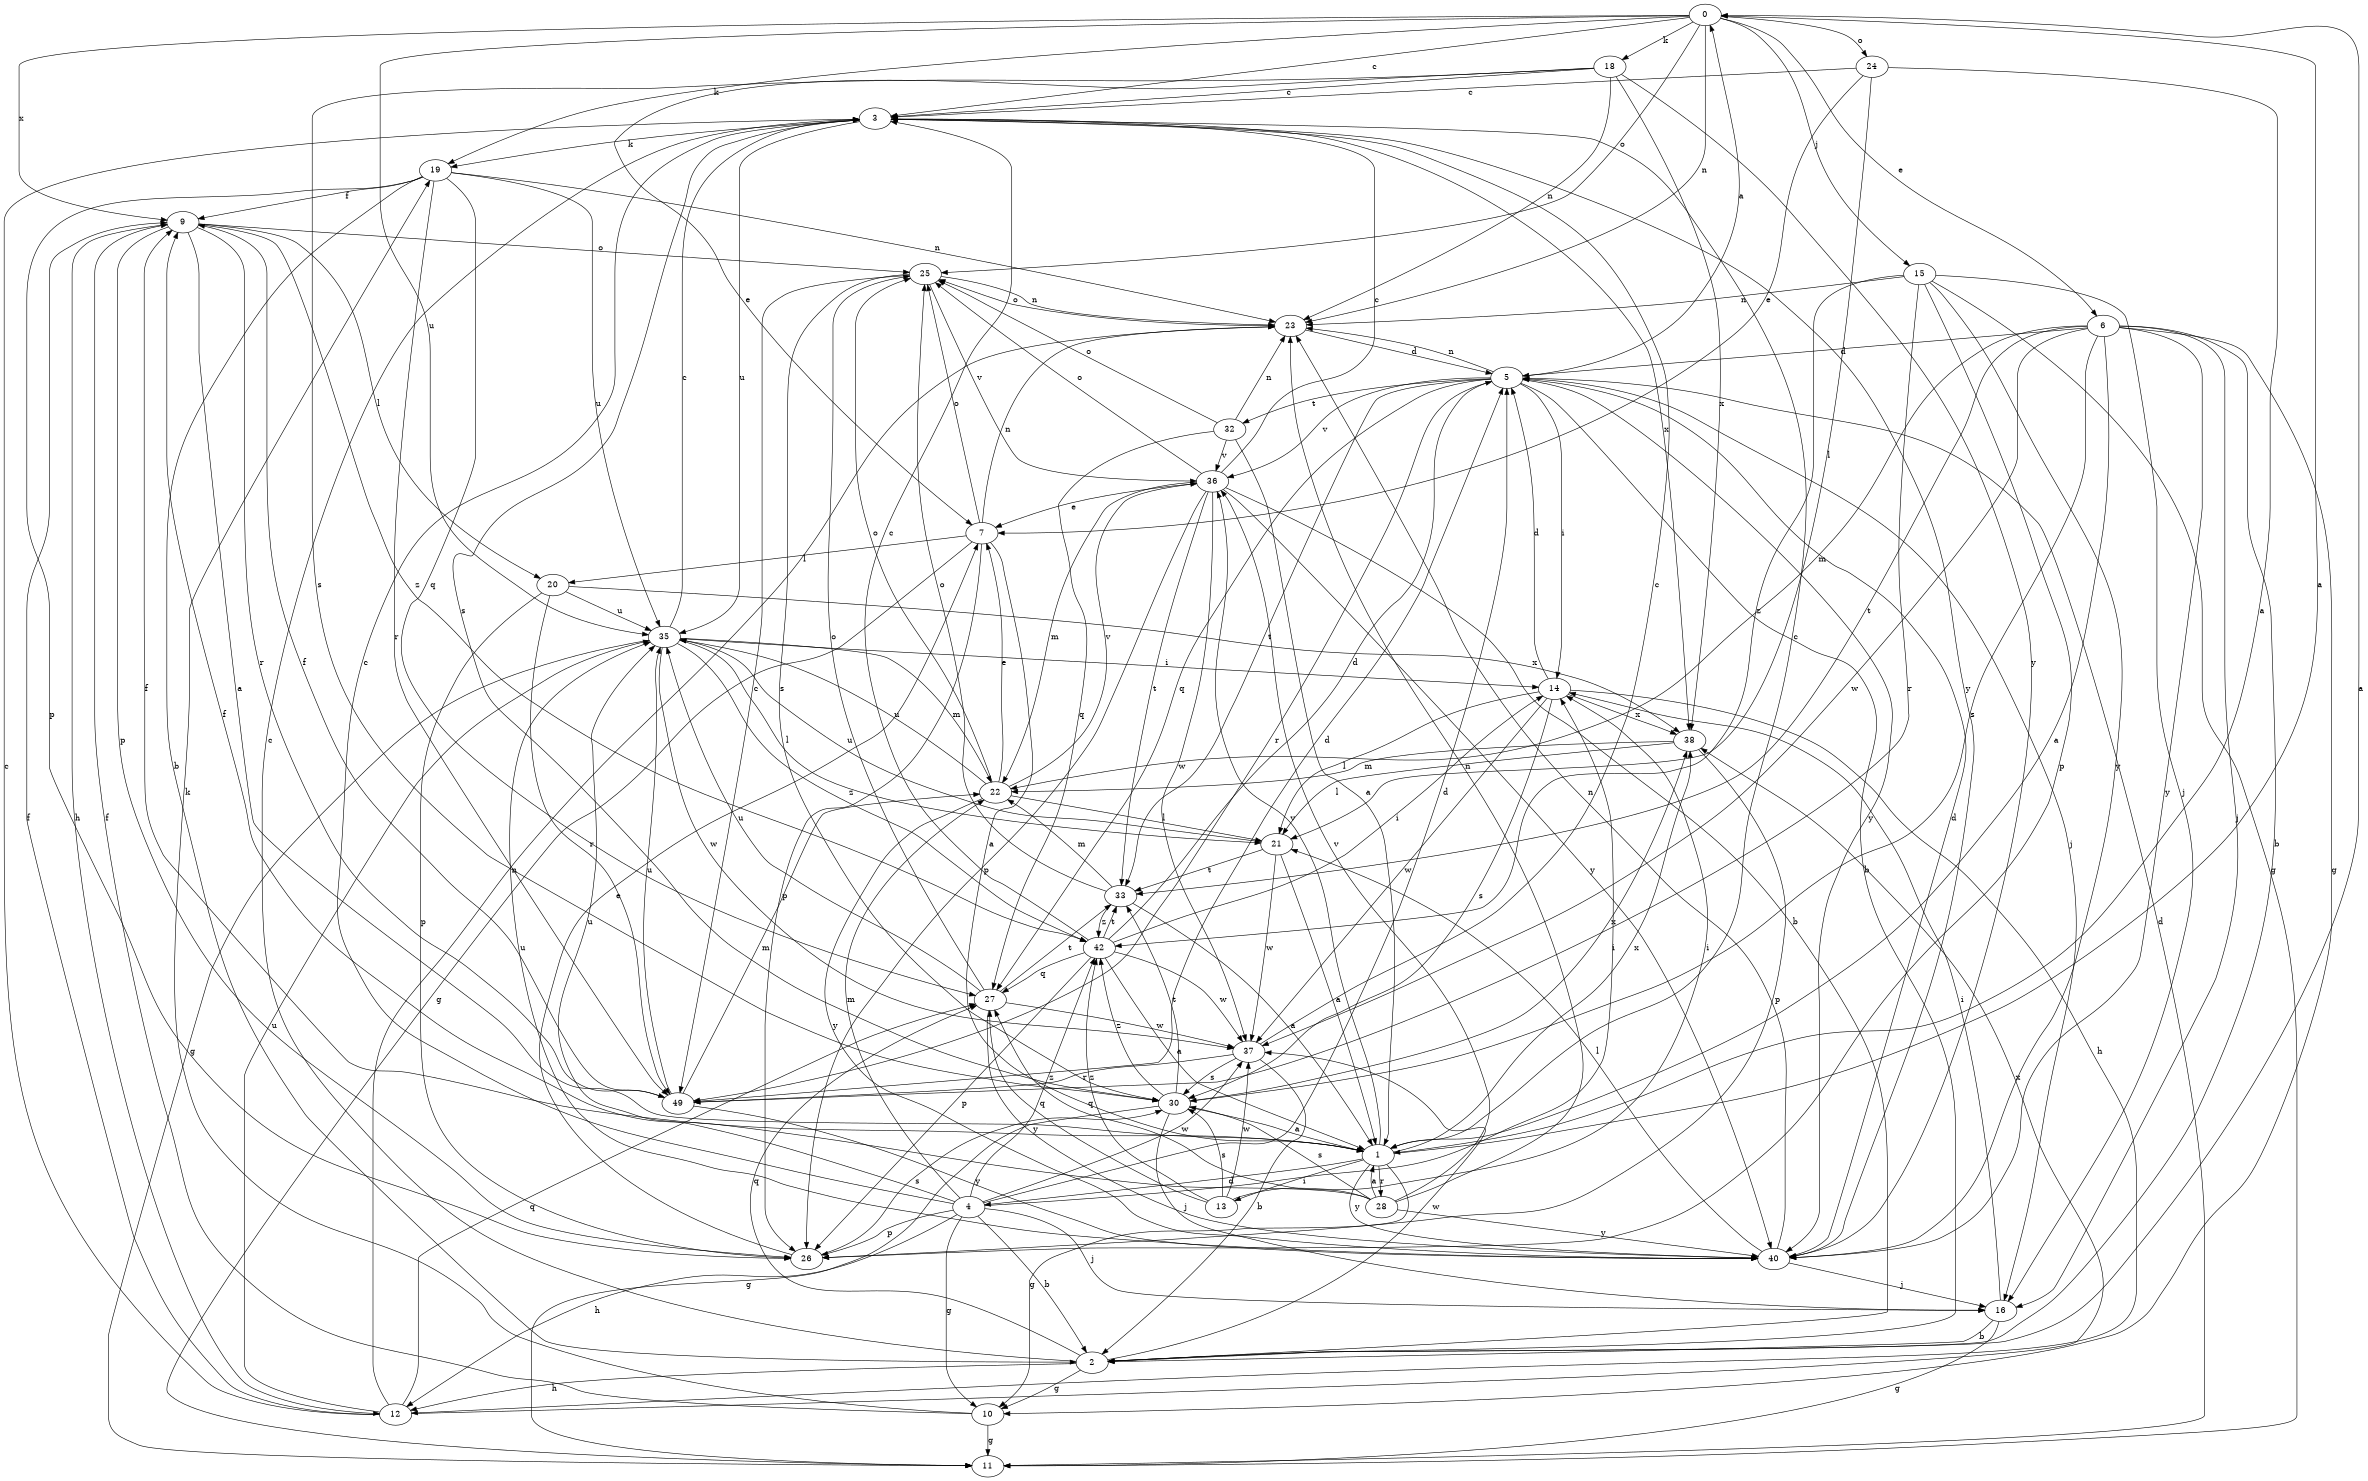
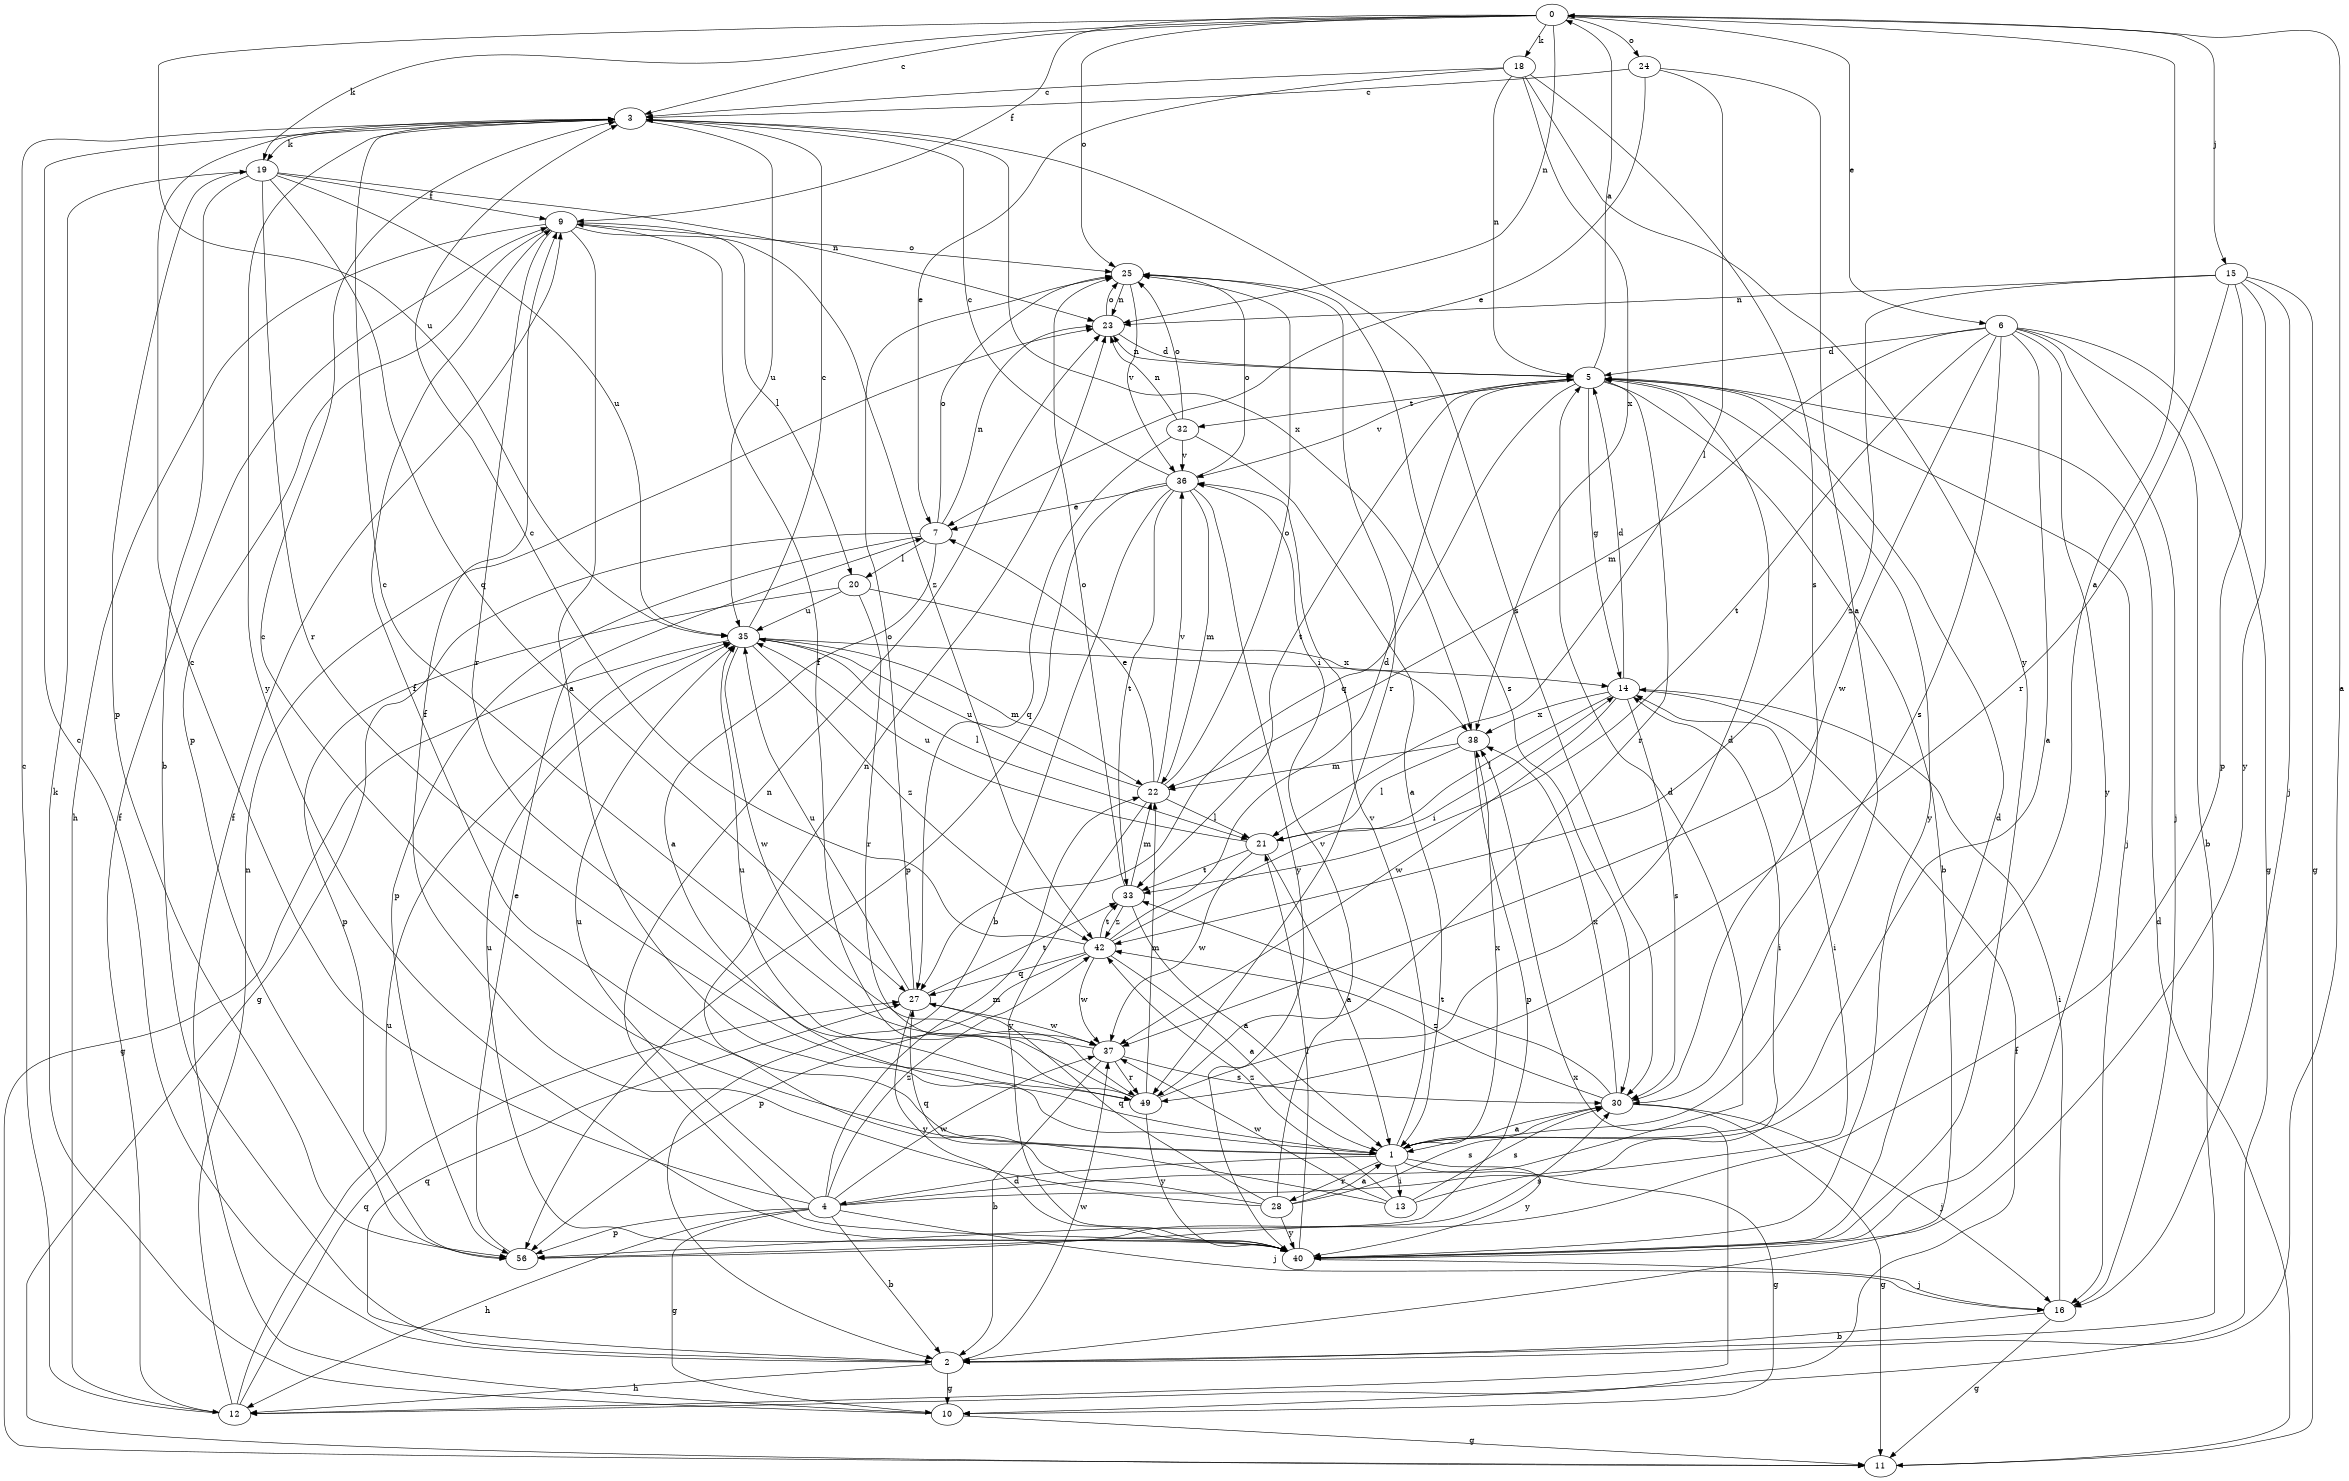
edge "0" -> "9": label "x" -> "f"
edge "18" -> "23": now "18" -> "5"
edge "5" -> "14": label "i" -> "g"
edge "25" -> "49": label "c" -> "r"
edge "36" -> "37": removed, label "w"
edge "14" -> "12": label "h" -> "f"
node "26": label "26" -> "56"
